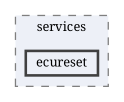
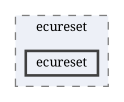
cluster "services": label "services" -> "ecureset"
